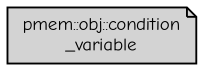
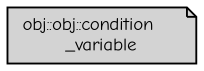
node "pmem::obj::condition _variable": label "pmem::obj::condition _variable" -> "obj::obj::condition _variable"
